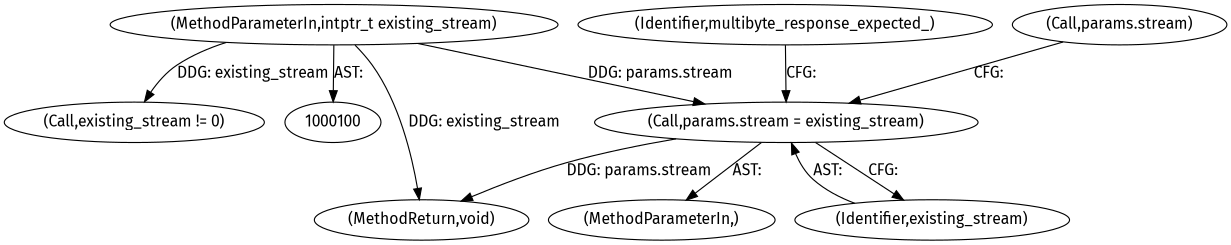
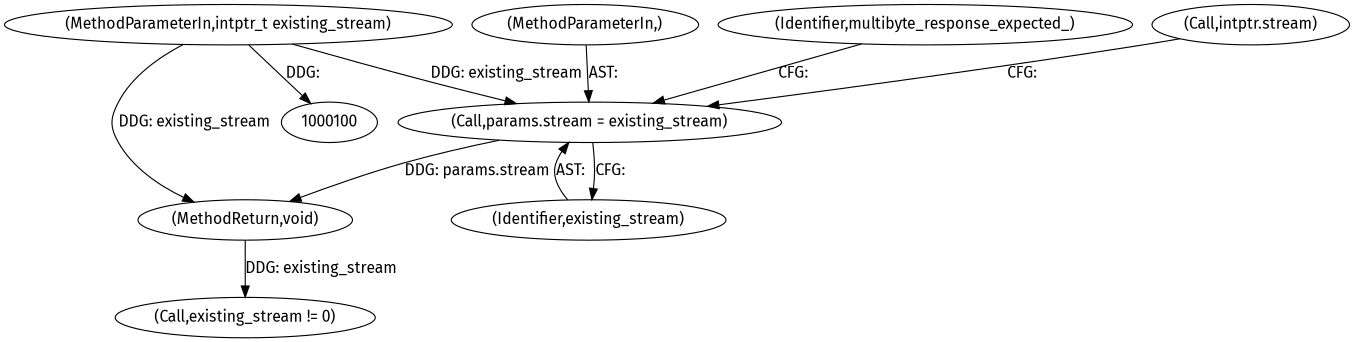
node "(Call,params.stream)": label "(Call,params.stream)" -> "(Call,intptr.stream)"
edge "(MethodParameterIn,intptr_t existing_stream)" -> "(Call,existing_stream != 0)": now "(MethodReturn,void)" -> "(Call,existing_stream != 0)"
edge "(MethodParameterIn,intptr_t existing_stream)" -> "1000100": label "AST: " -> "DDG: "
edge "(MethodParameterIn,intptr_t existing_stream)" -> "(Call,params.stream = existing_stream)": label "DDG: params.stream" -> "DDG: existing_stream"
edge "(Call,params.stream = existing_stream)" -> "(MethodParameterIn,)": reversed
